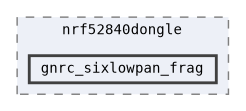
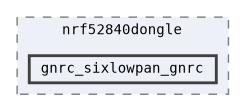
node "gnrc_sixlowpan_frag": label "gnrc_sixlowpan_frag" -> "gnrc_sixlowpan_gnrc"
